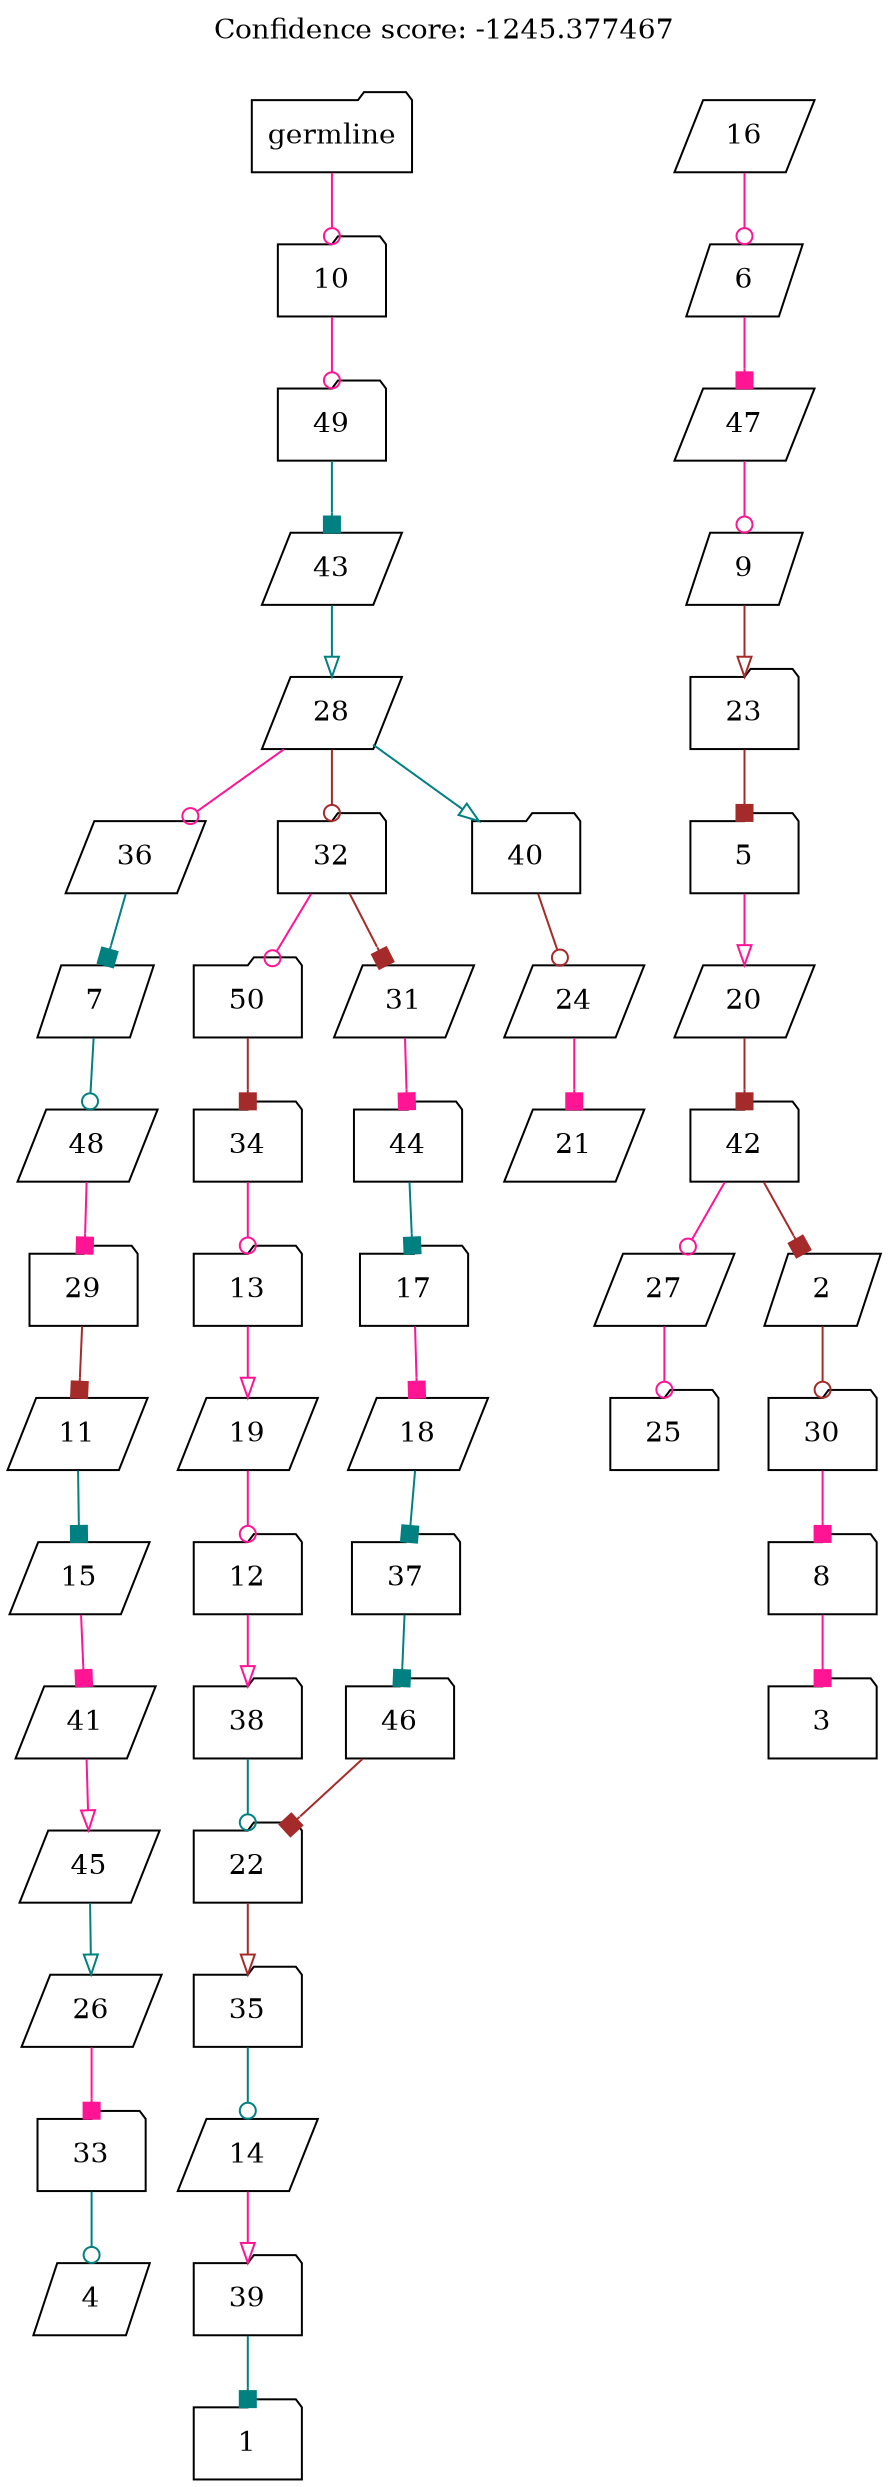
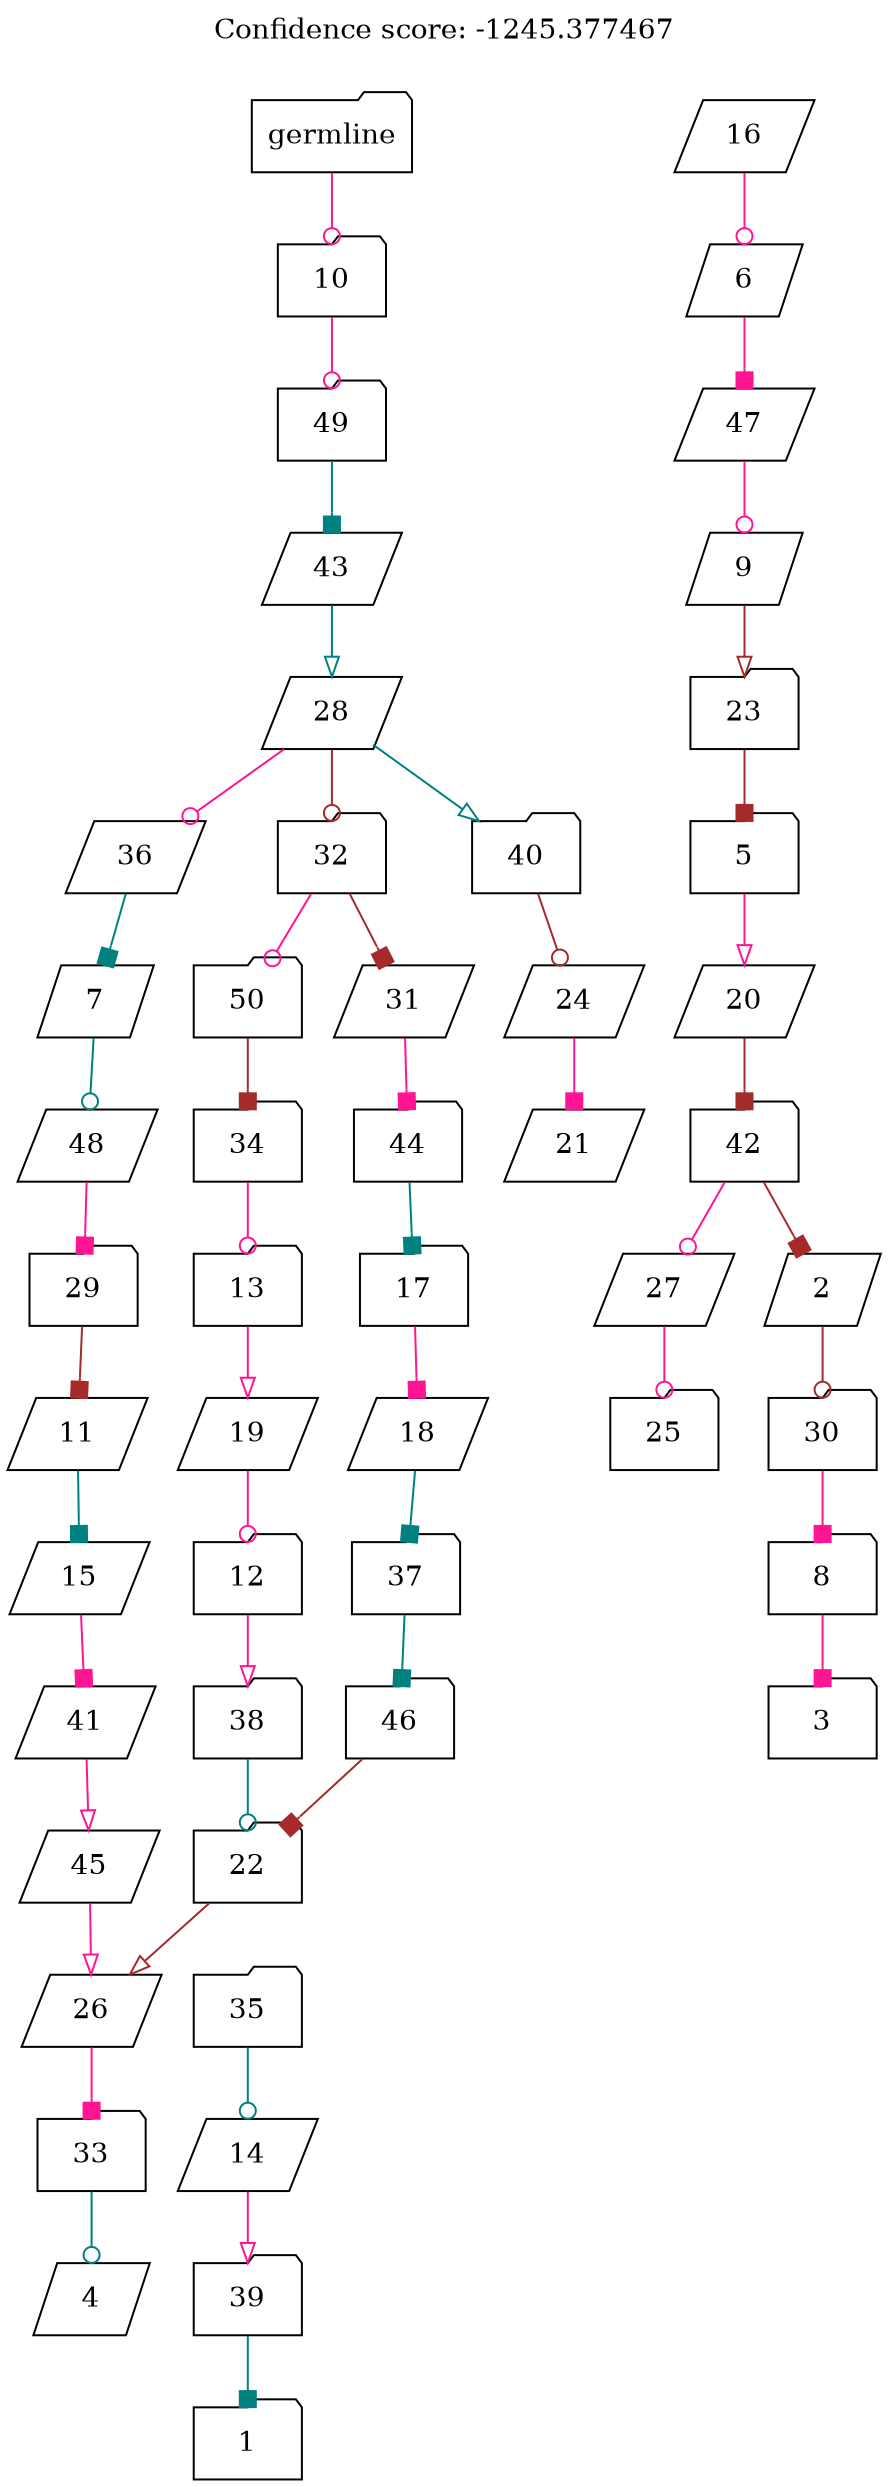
edge "45" -> "26": color teal -> deeppink
edge "22" -> "35": now "22" -> "26"
